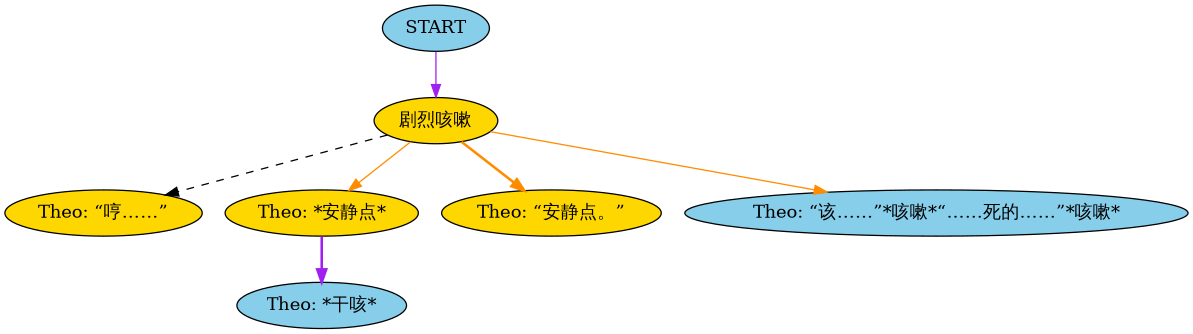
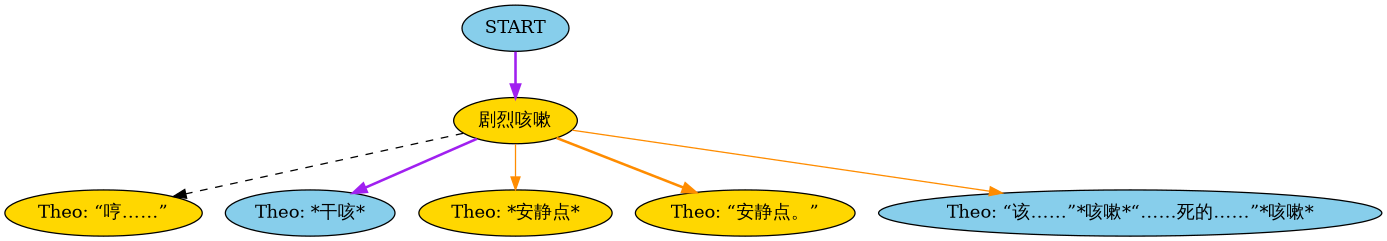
edge "START" -> "剧烈咳嗽": style solid -> bold
edge "Theo: *安静点*" -> "Theo: *干咳*": now "剧烈咳嗽" -> "Theo: *干咳*"
